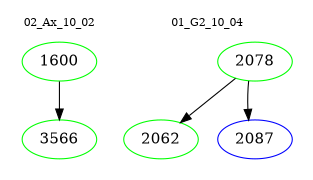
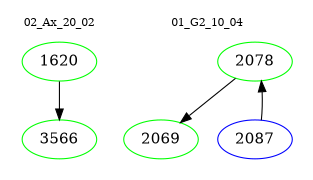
cluster "02_Ax_10_02": label "02_Ax_10_02" -> "02_Ax_20_02"
node "1600": label "1600" -> "1620"
edge "2078" -> "2087": reversed
node "2062": label "2062" -> "2069"
